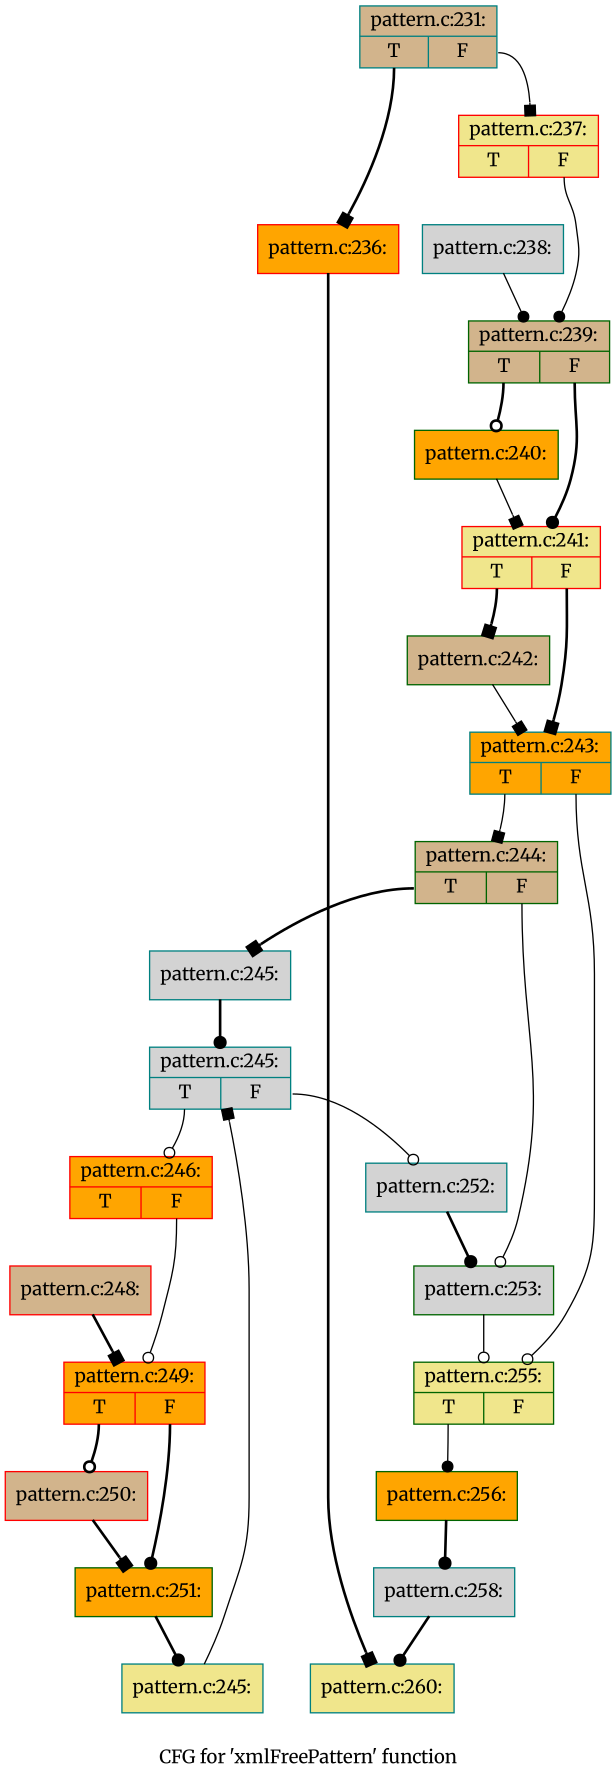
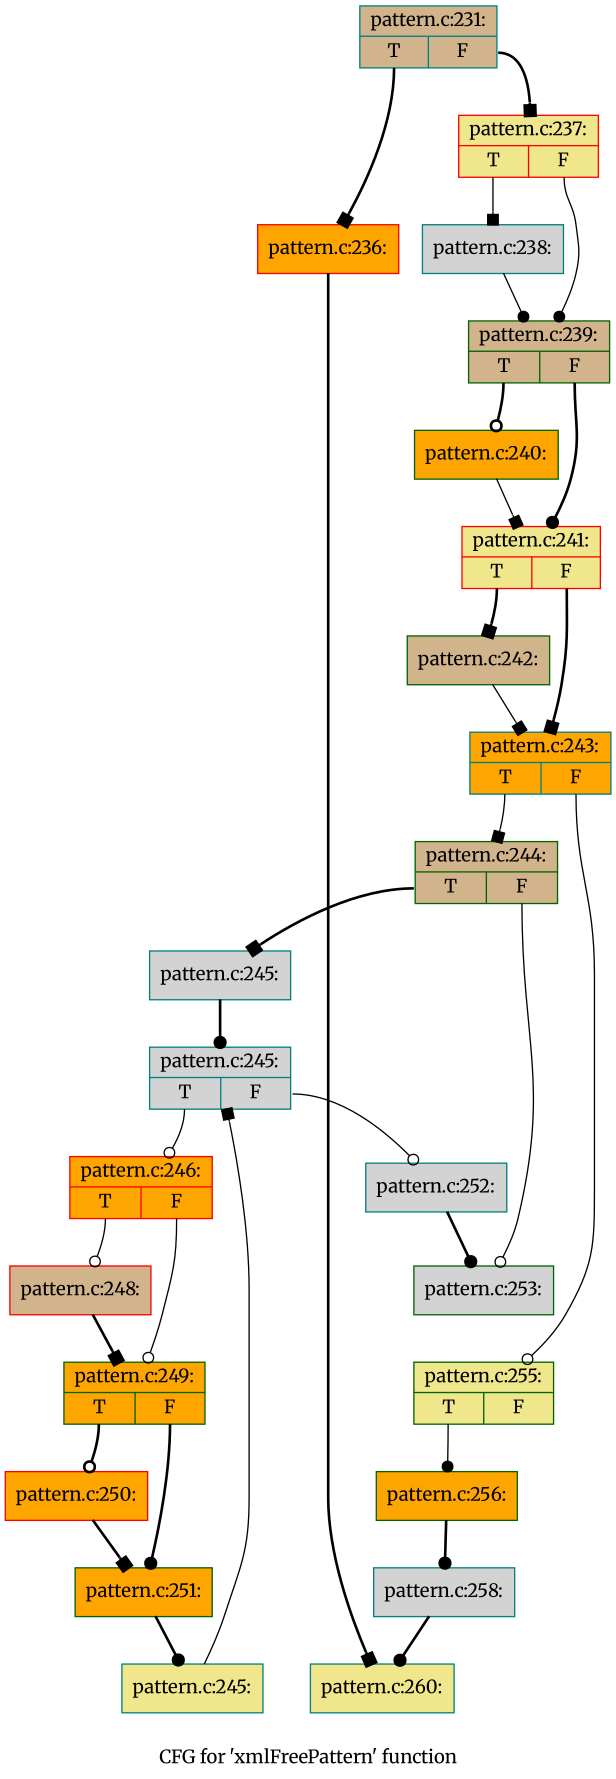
edge "pattern.c:231:" -> "pattern.c:237:": style solid -> bold
edge "pattern.c:237:" -> "pattern.c:238:": added
edge "pattern.c:246:" -> "pattern.c:248:": added
edge "pattern.c:253:" -> "pattern.c:255:": removed
node "pattern.c:249:": color red -> darkgreen
node "pattern.c:250:": fillcolor tan -> orange
